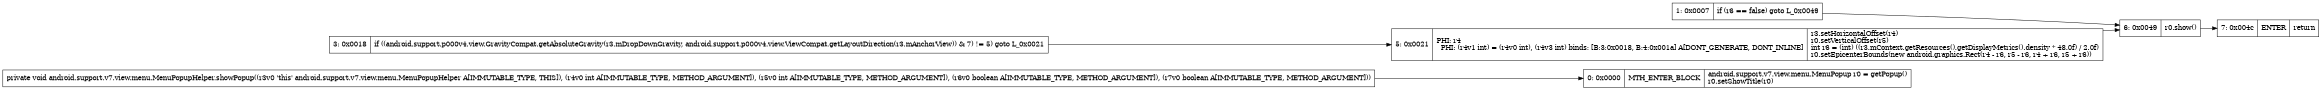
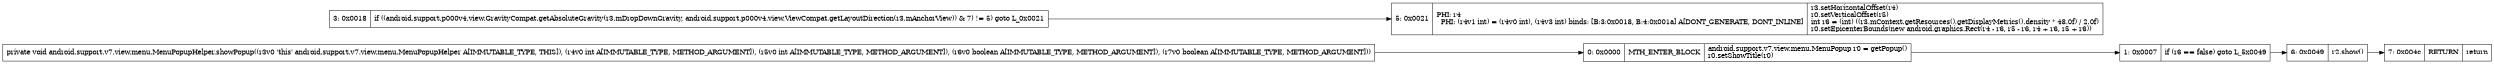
node "1: 0x0007": text "if (r6 == false) goto L_0x0049" -> "if (r6 == false) goto L_5x0049"
node "6: 0x0049": text "r0.show()" -> "r2.show()"
node "7: 0x004c": text "ENTER" -> "RETURN"
edge "5: 0x0021" -> "6: 0x0049": removed
edge "0: 0x0000" -> "1: 0x0007": added
